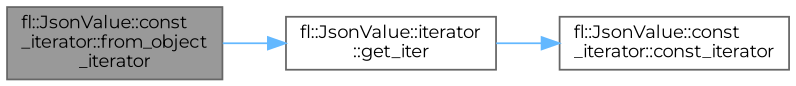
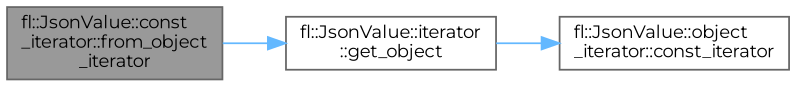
node "fl::JsonValue::iterator ::get_iter": label "fl::JsonValue::iterator ::get_iter" -> "fl::JsonValue::iterator ::get_object"
node "fl::JsonValue::const _iterator::const_iterator": label "fl::JsonValue::const _iterator::const_iterator" -> "fl::JsonValue::object _iterator::const_iterator"
